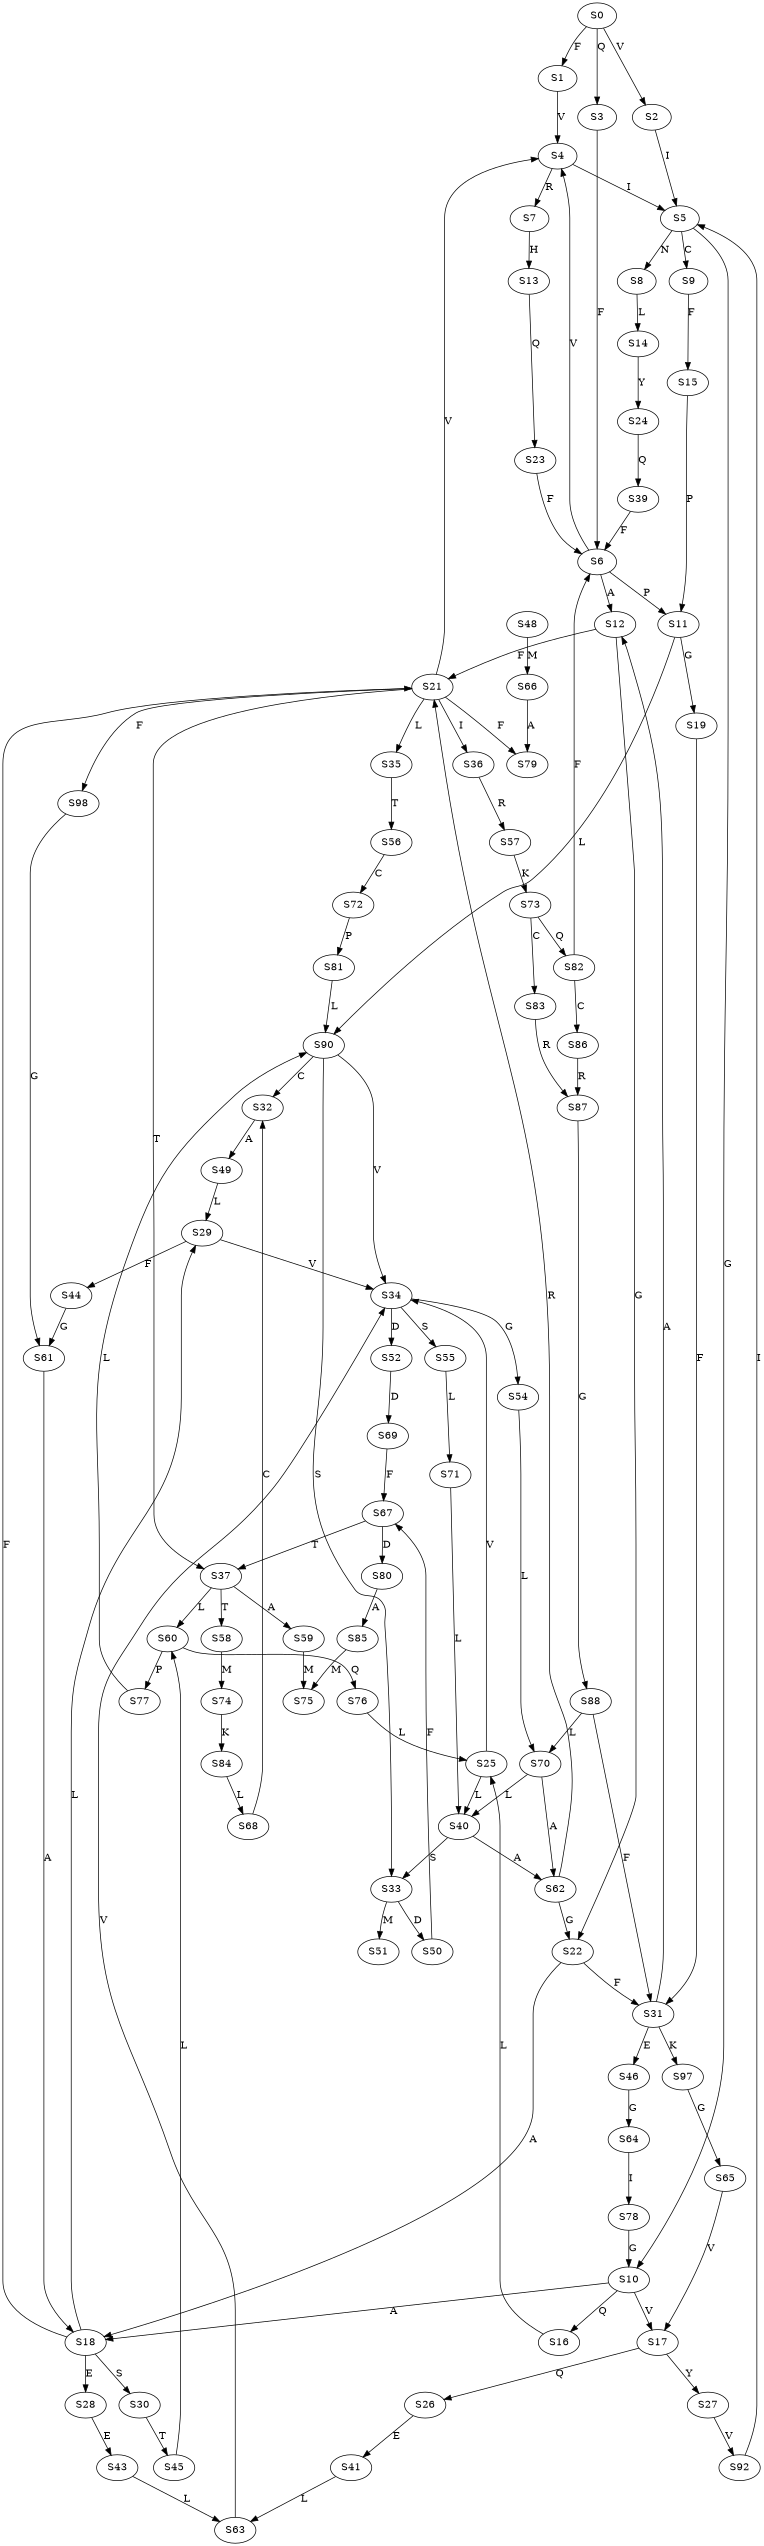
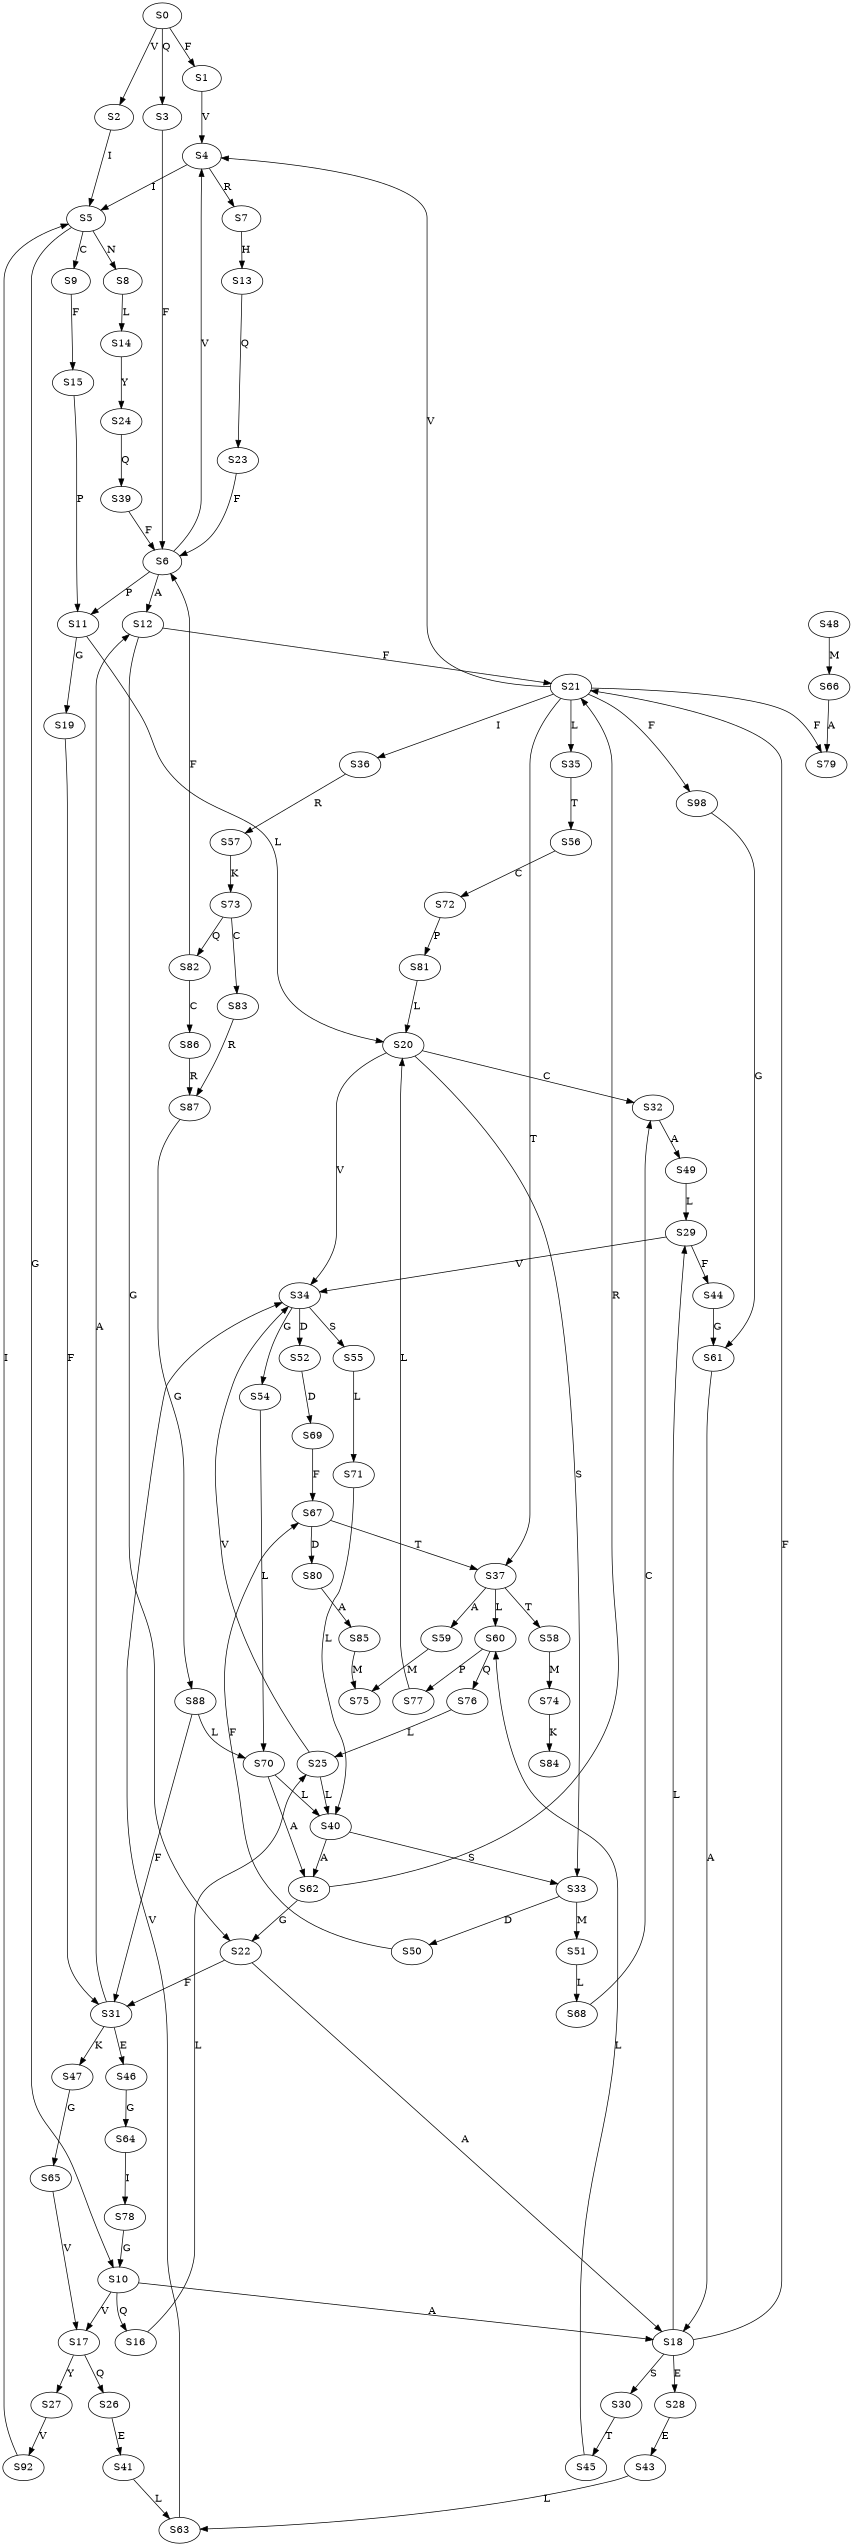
node "S90": label "S90" -> "S20"
edge "S84" -> "S68": now "S51" -> "S68"
node "S97": label "S97" -> "S47"
